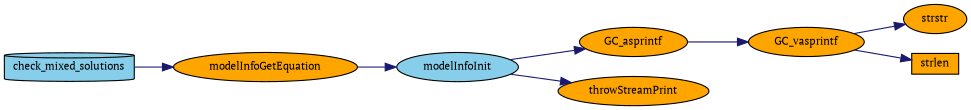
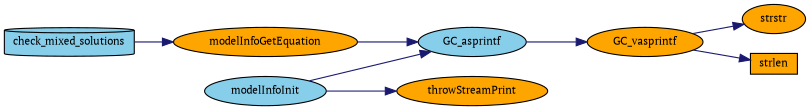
node "GC_asprintf": fillcolor orange -> skyblue
edge "modelInfoGetEquation" -> "modelInfoInit": now "modelInfoGetEquation" -> "GC_asprintf"
